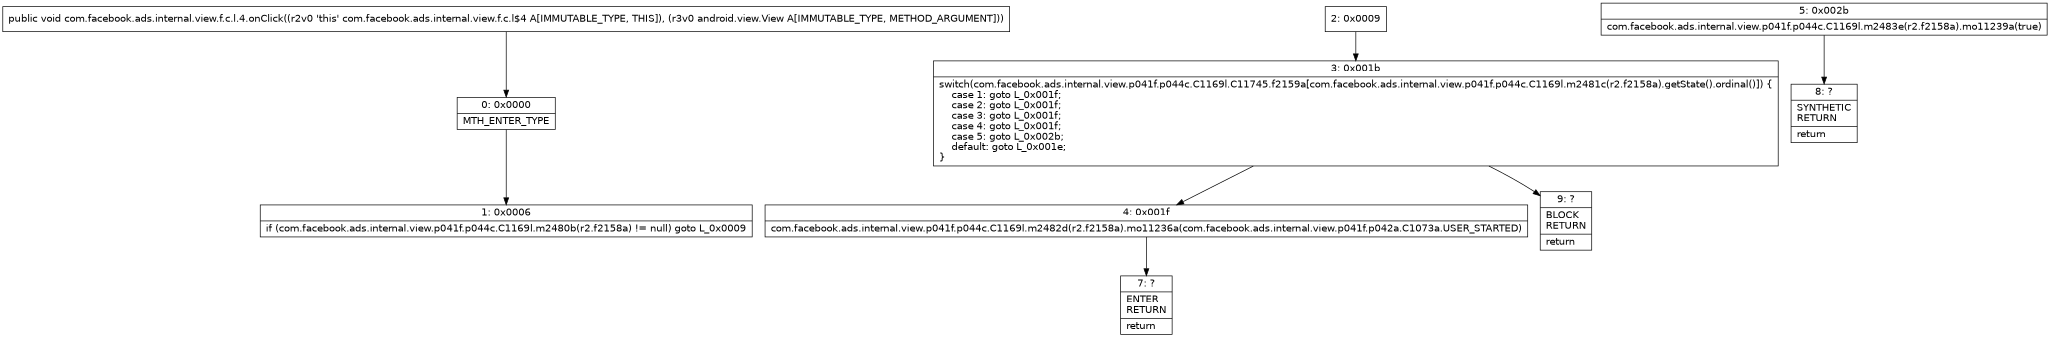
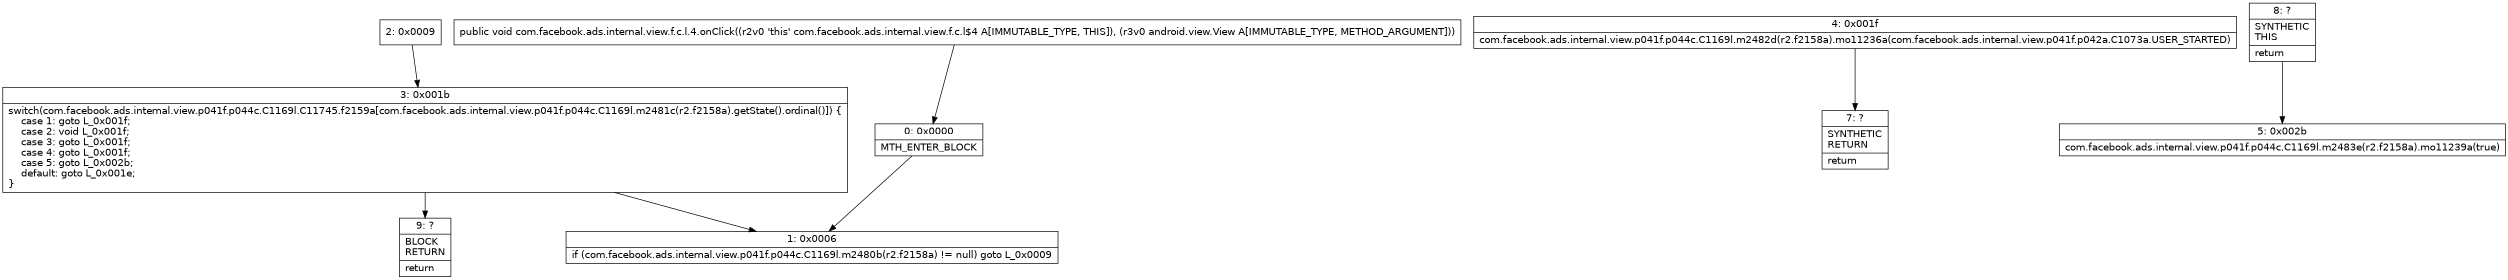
edge "5: 0x002b" -> "8: ?": reversed
node "3: 0x001b": text "case 2: goto L_0x001f;" -> "case 2: void L_0x001f;"
node "8: ?": text "RETURN" -> "THIS"
node "0: 0x0000": text "MTH_ENTER_TYPE" -> "MTH_ENTER_BLOCK"
edge "3: 0x001b" -> "4: 0x001f": now "3: 0x001b" -> "1: 0x0006"
node "7: ?": text "ENTER" -> "SYNTHETIC"
